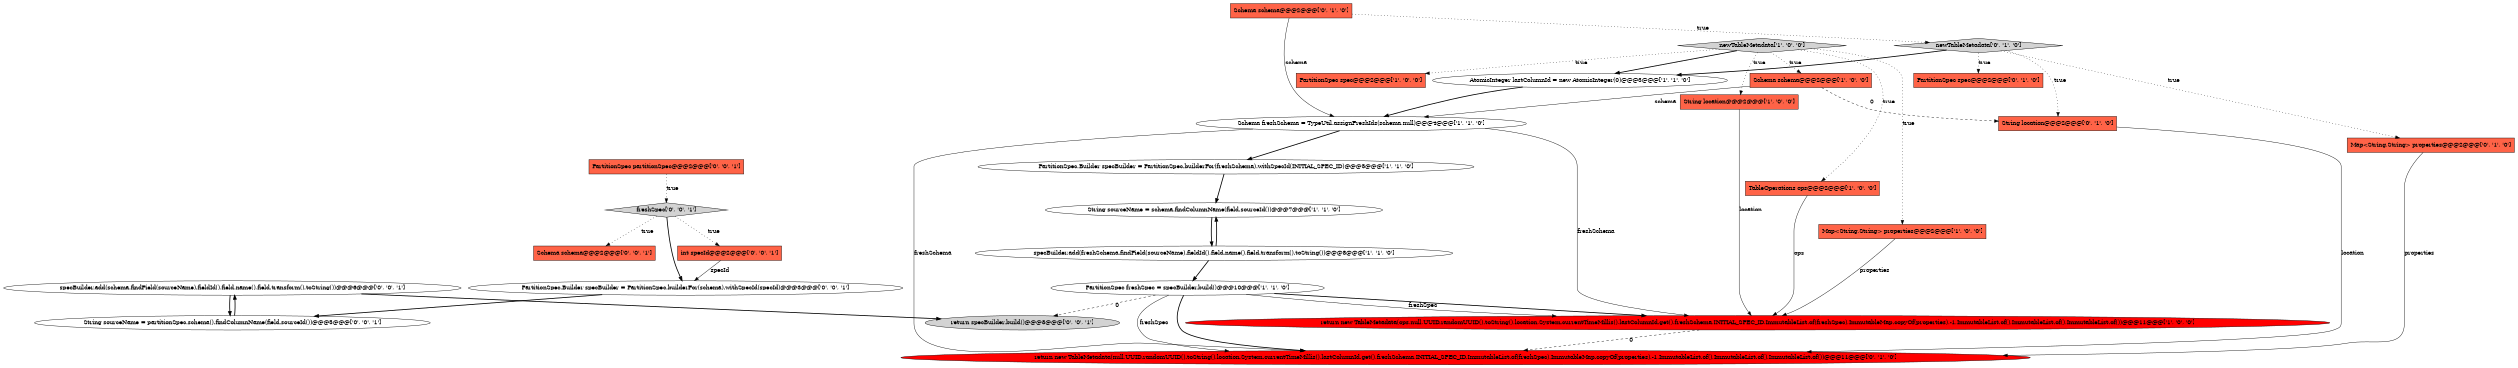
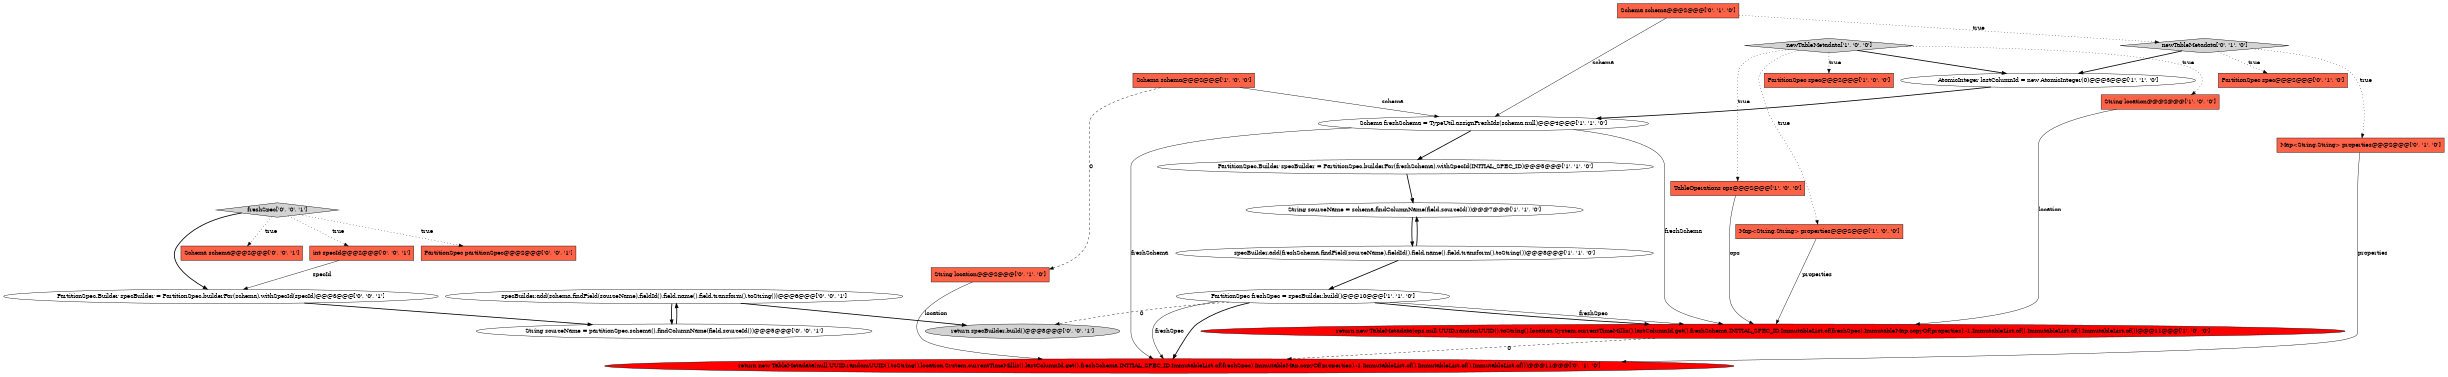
edge "newTableMetadata['1', '0', '0']" -> "Schema schema@@@2@@@['1', '0', '0']": removed, label "true"
edge "newTableMetadata['0', '1', '0']" -> "String location@@@2@@@['0', '1', '0']": removed, label "true"
edge "PartitionSpec partitionSpec@@@2@@@['0', '0', '1']" -> "freshSpec['0', '0', '1']": reversed
